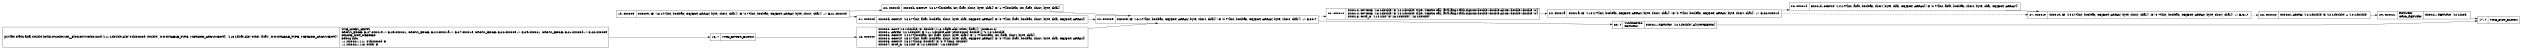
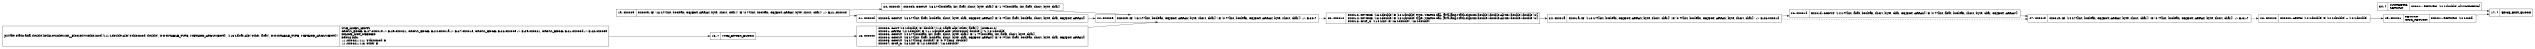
node "17: ?": text "MTH_EXIT_BLOCK" -> "EDGE_EXIT_BLOCK"
edge "22: 0x000e" -> "30: ?": removed
